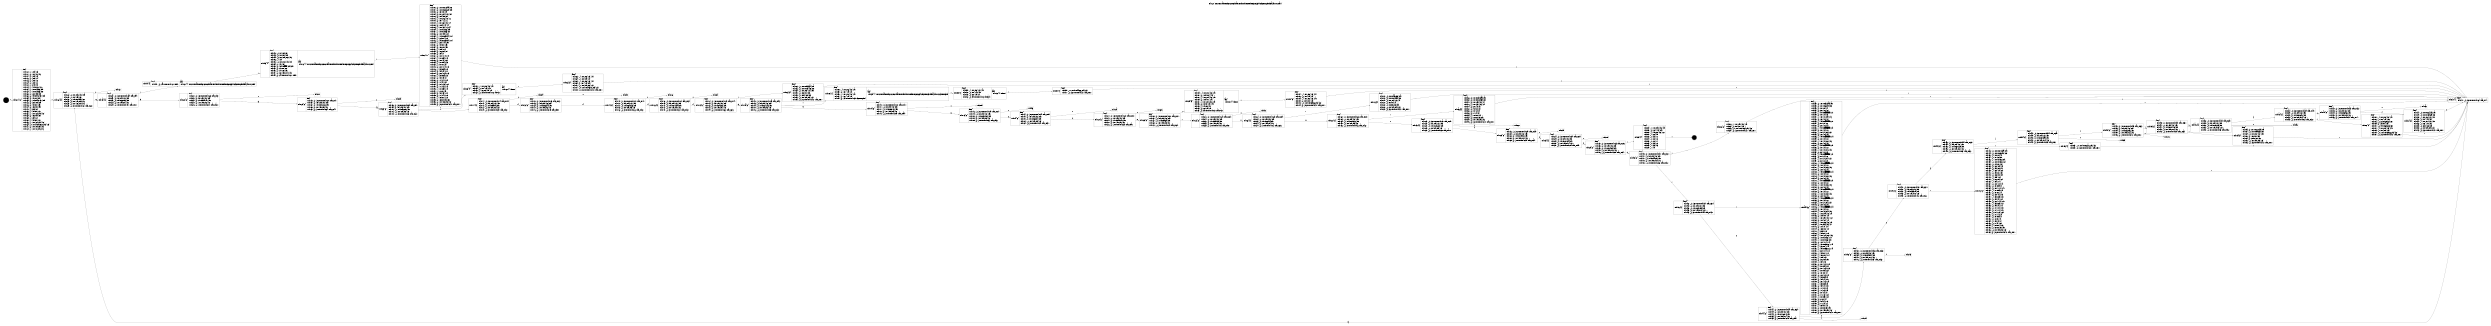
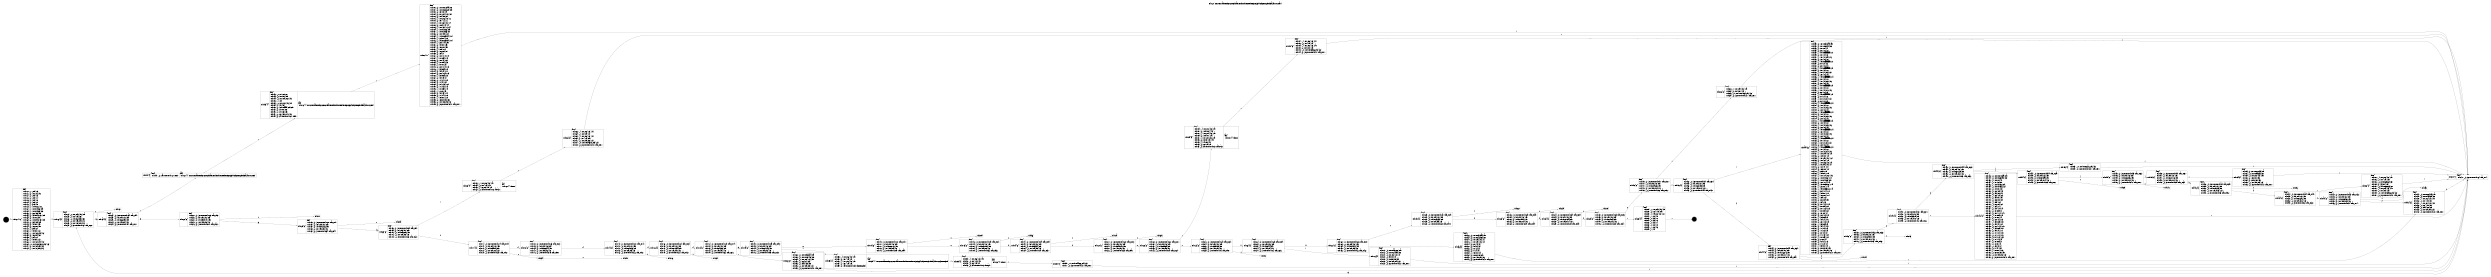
edge "0x401a66 [53]" -> "0x402421 [5]": now "0x401a66 [53]" -> "0x401d24 [36]"
